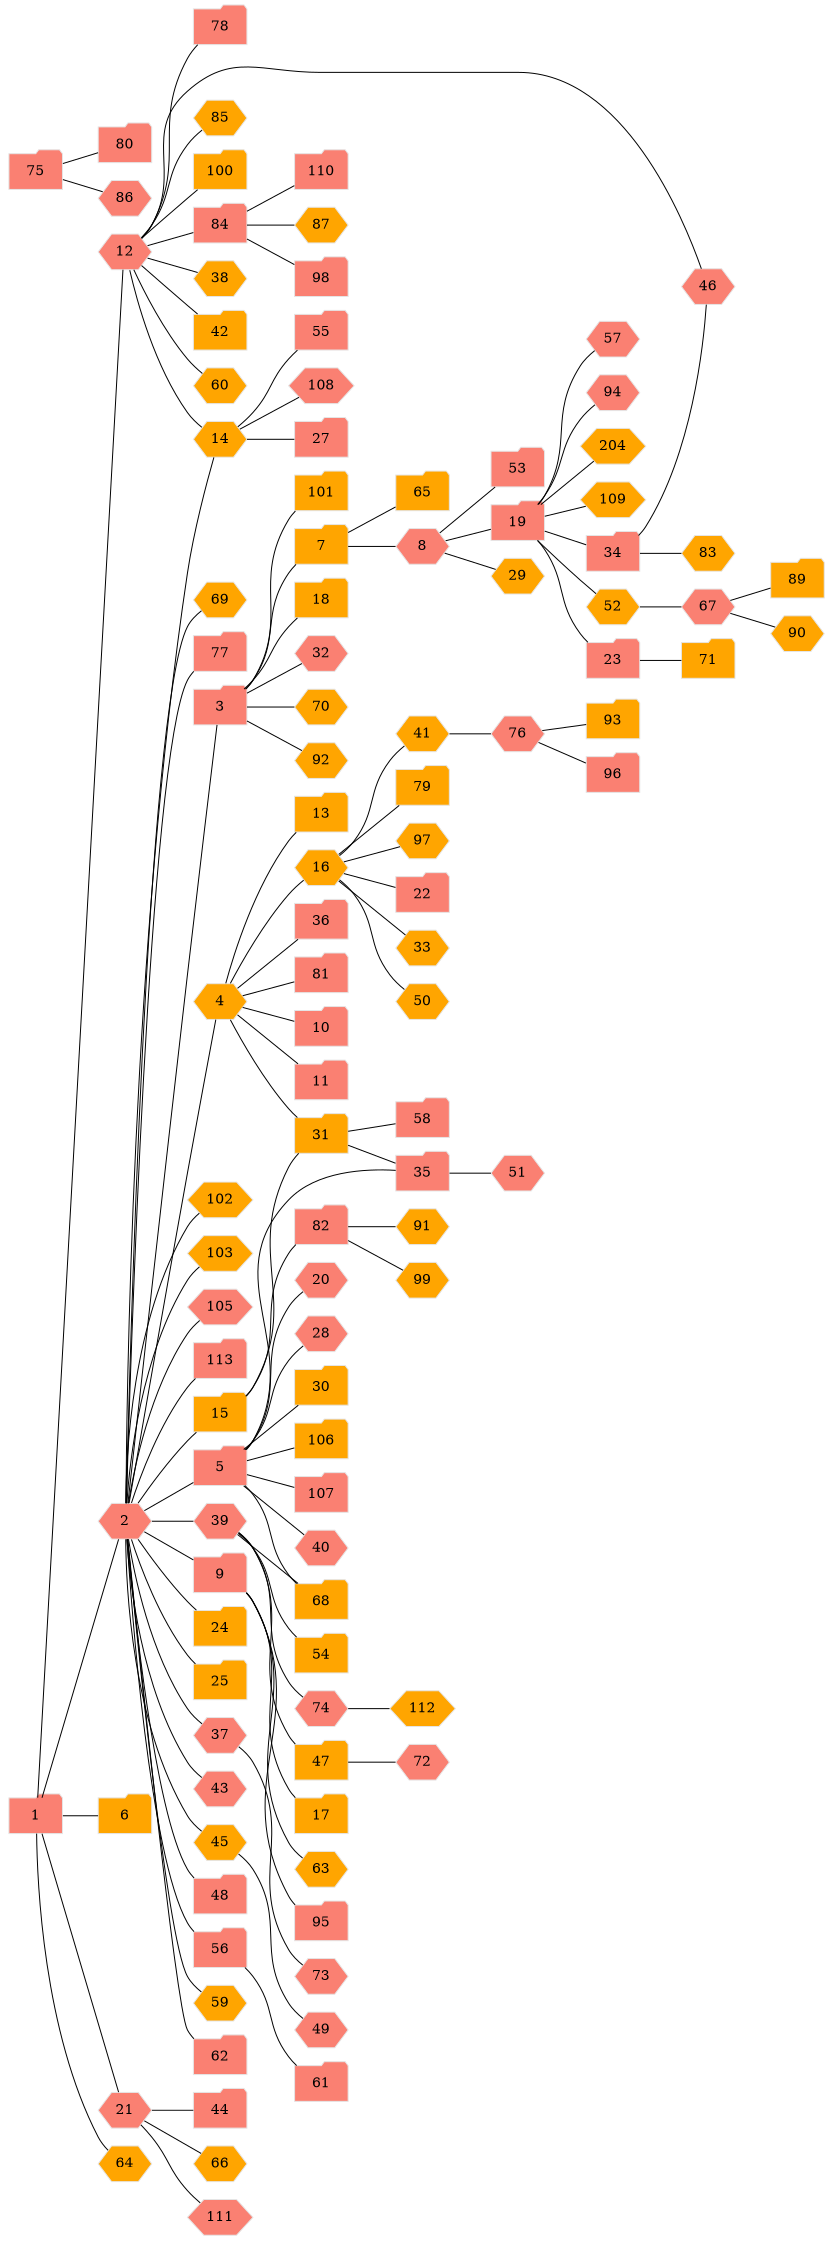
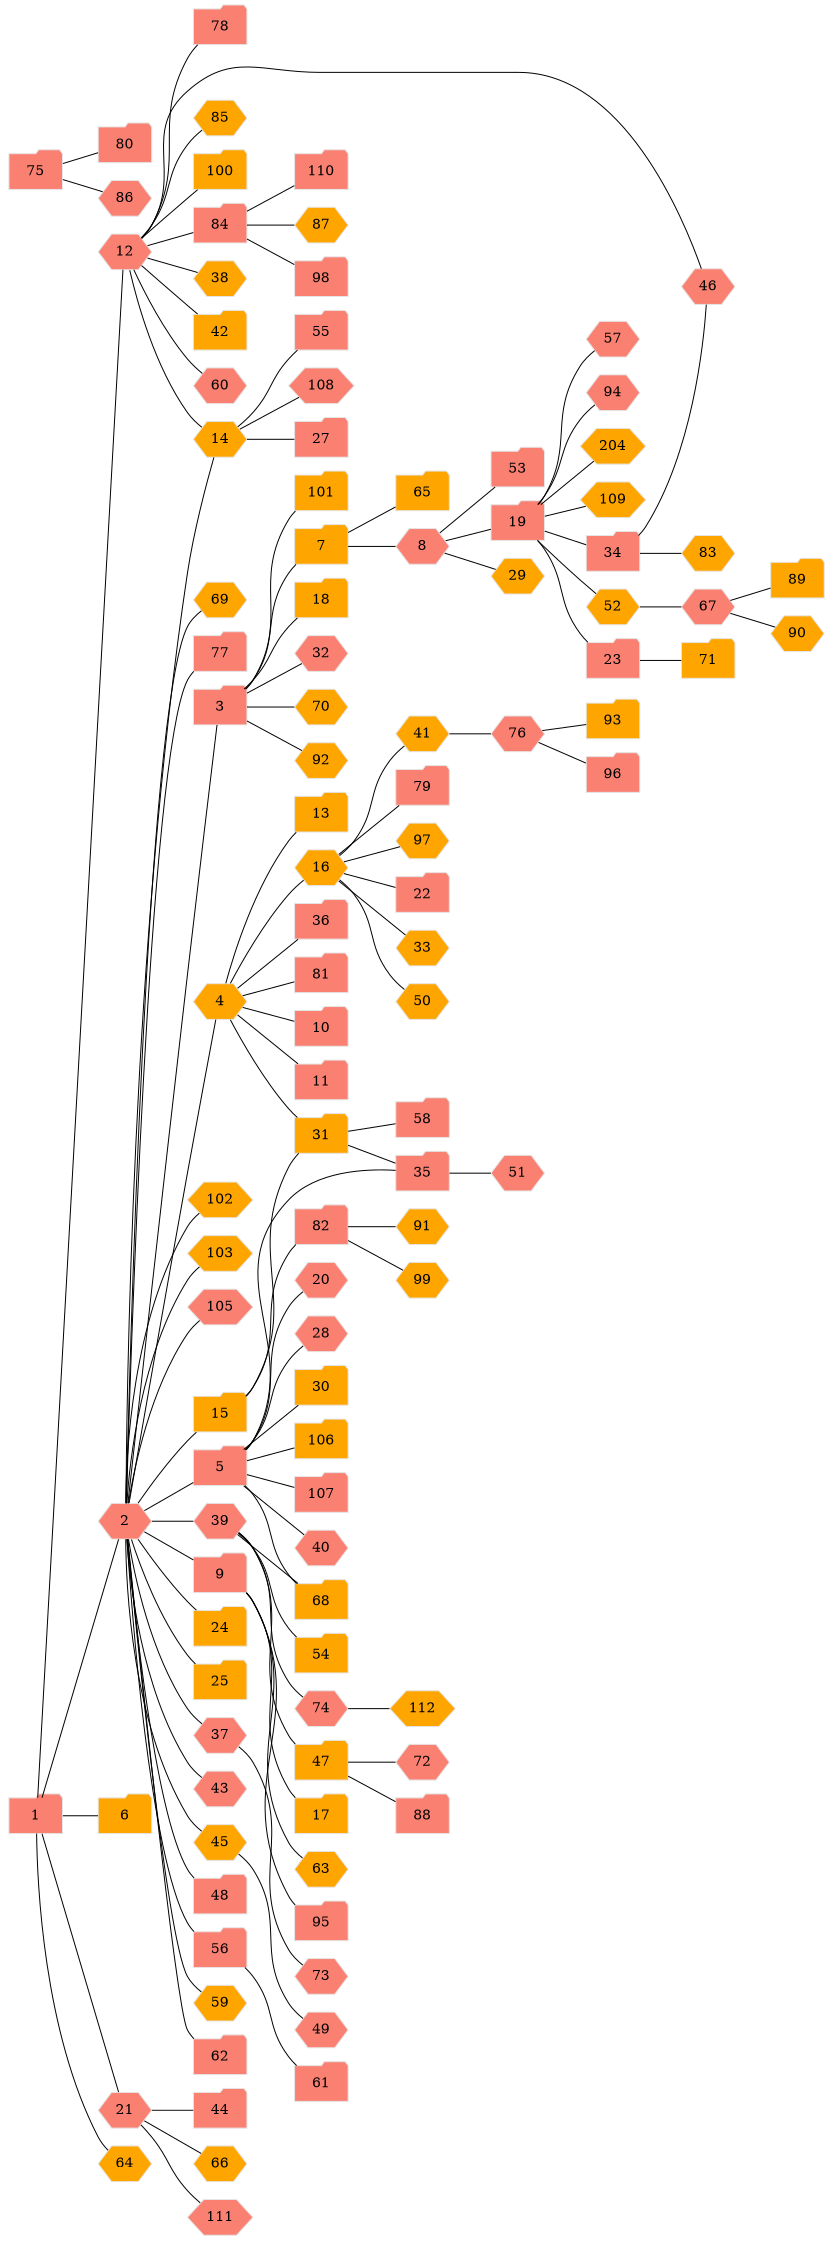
node "60": fillcolor orange -> salmon
node "79": fillcolor orange -> salmon
node "113": removed
node "88": added
